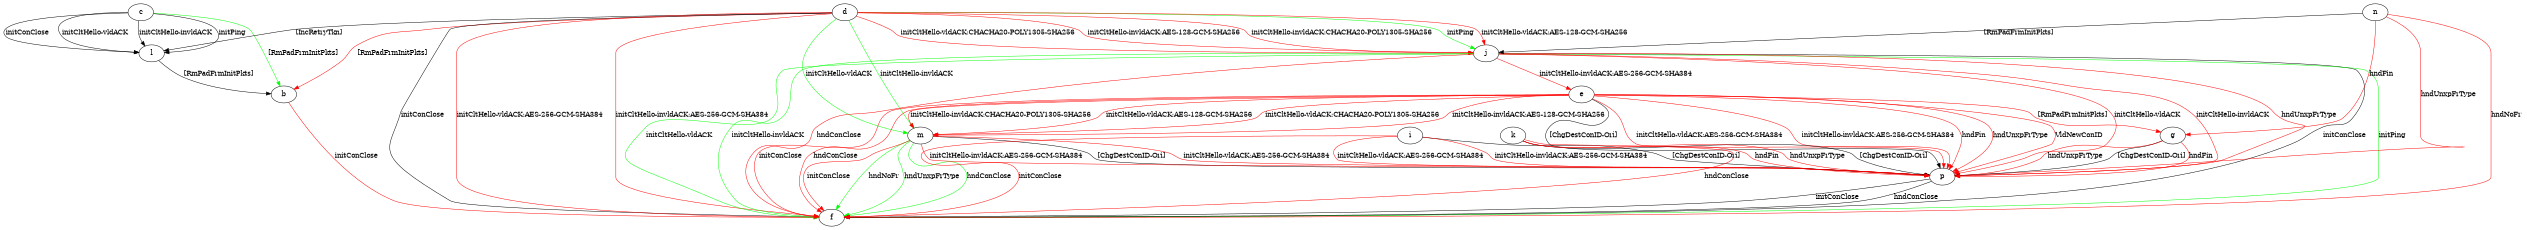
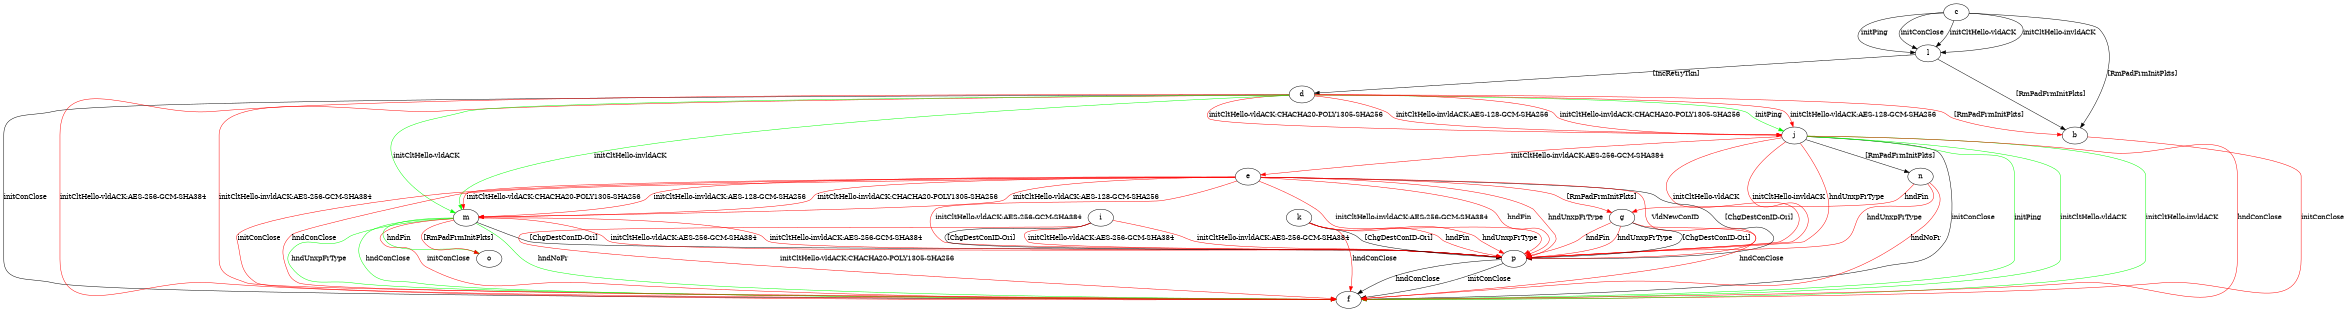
edge "d" -> "l": reversed
edge "c" -> "b": color green -> black
edge "n" -> "j": reversed
edge "i" -> "f": label "initConClose " -> "initCltHello-vldACK:CHACHA20-POLY1305-SHA256 "
node "o": added
edge "g" -> "f": added, label "hndConClose"
